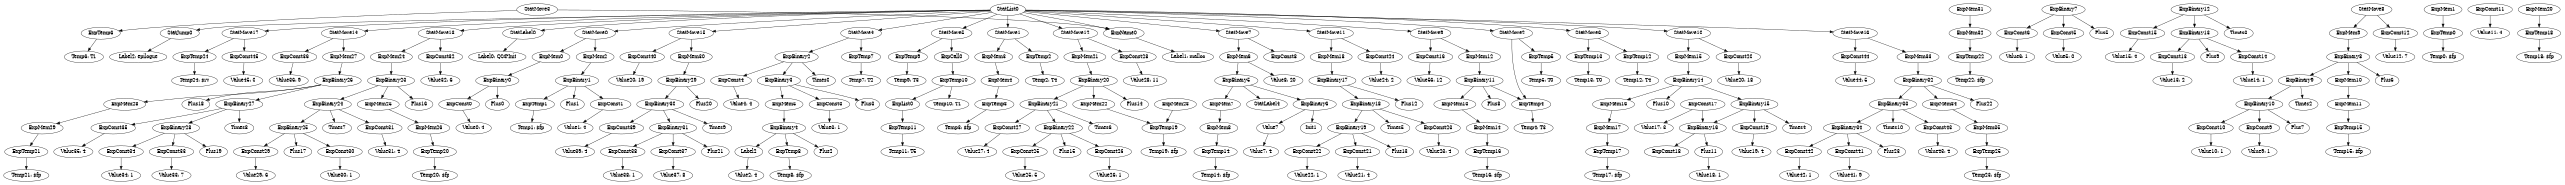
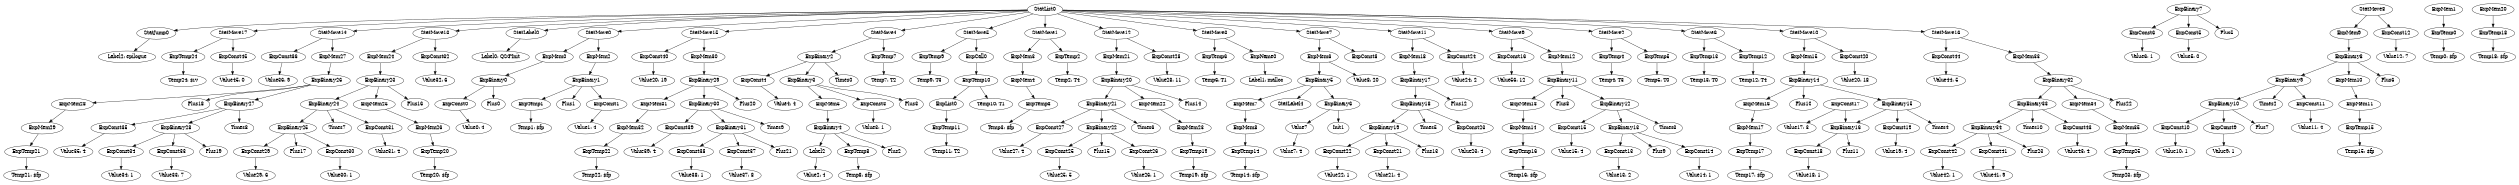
edge "StatList0" -> "ExpName0": now "StatList0" -> "StatMove3"
edge "ExpBinary9" -> "ExpConst11": added
edge "ExpBinary29" -> "ExpMem31": added
edge "ExpBinary11" -> "ExpTemp4": now "ExpBinary11" -> "ExpBinary12"
edge "ExpMem22" -> "ExpTemp19": now "ExpMem22" -> "ExpMem23"
node "Temp11: T5": label "Temp11: T5" -> "Temp11: T2"
edge "Plus11" -> "Value18: 1": now "ExpConst18" -> "Value18: 1"
